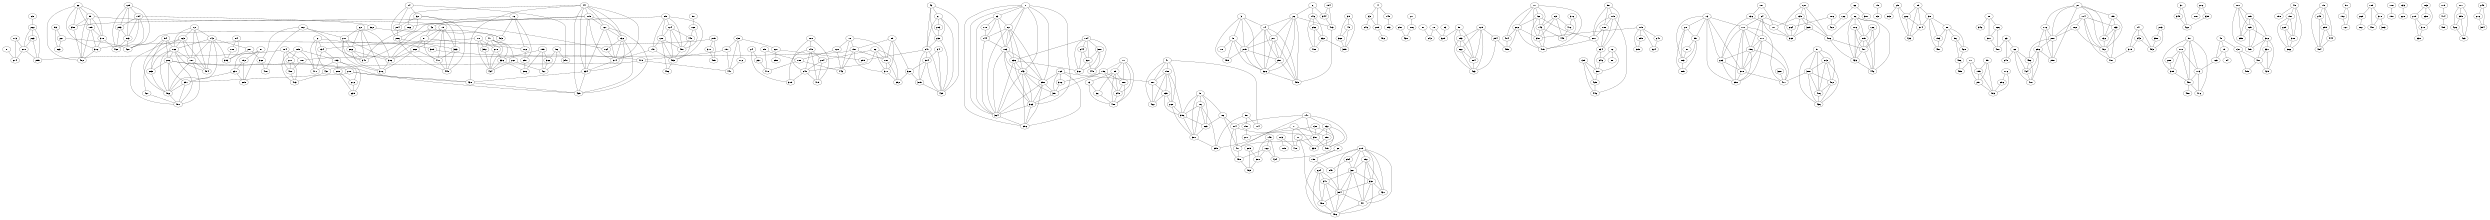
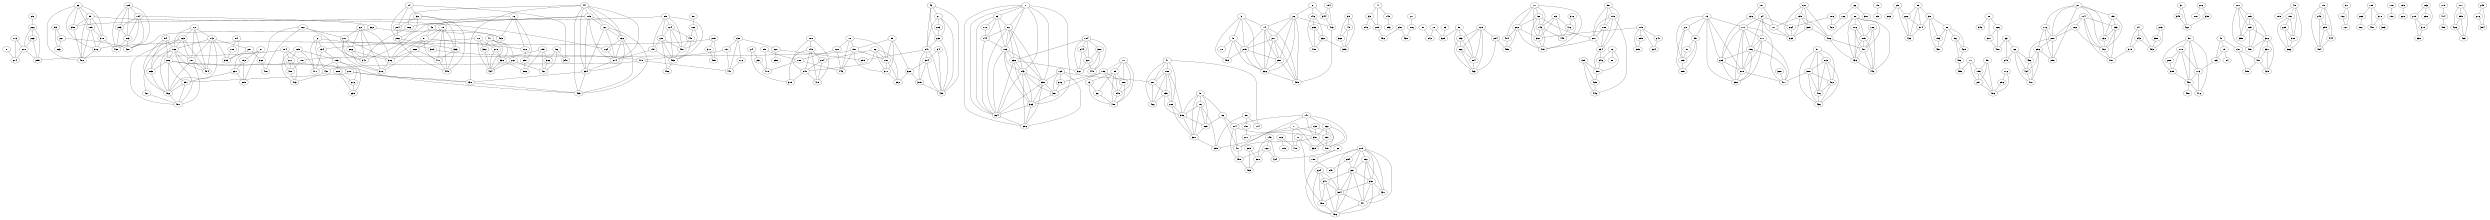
edge "291" -- "492": added
